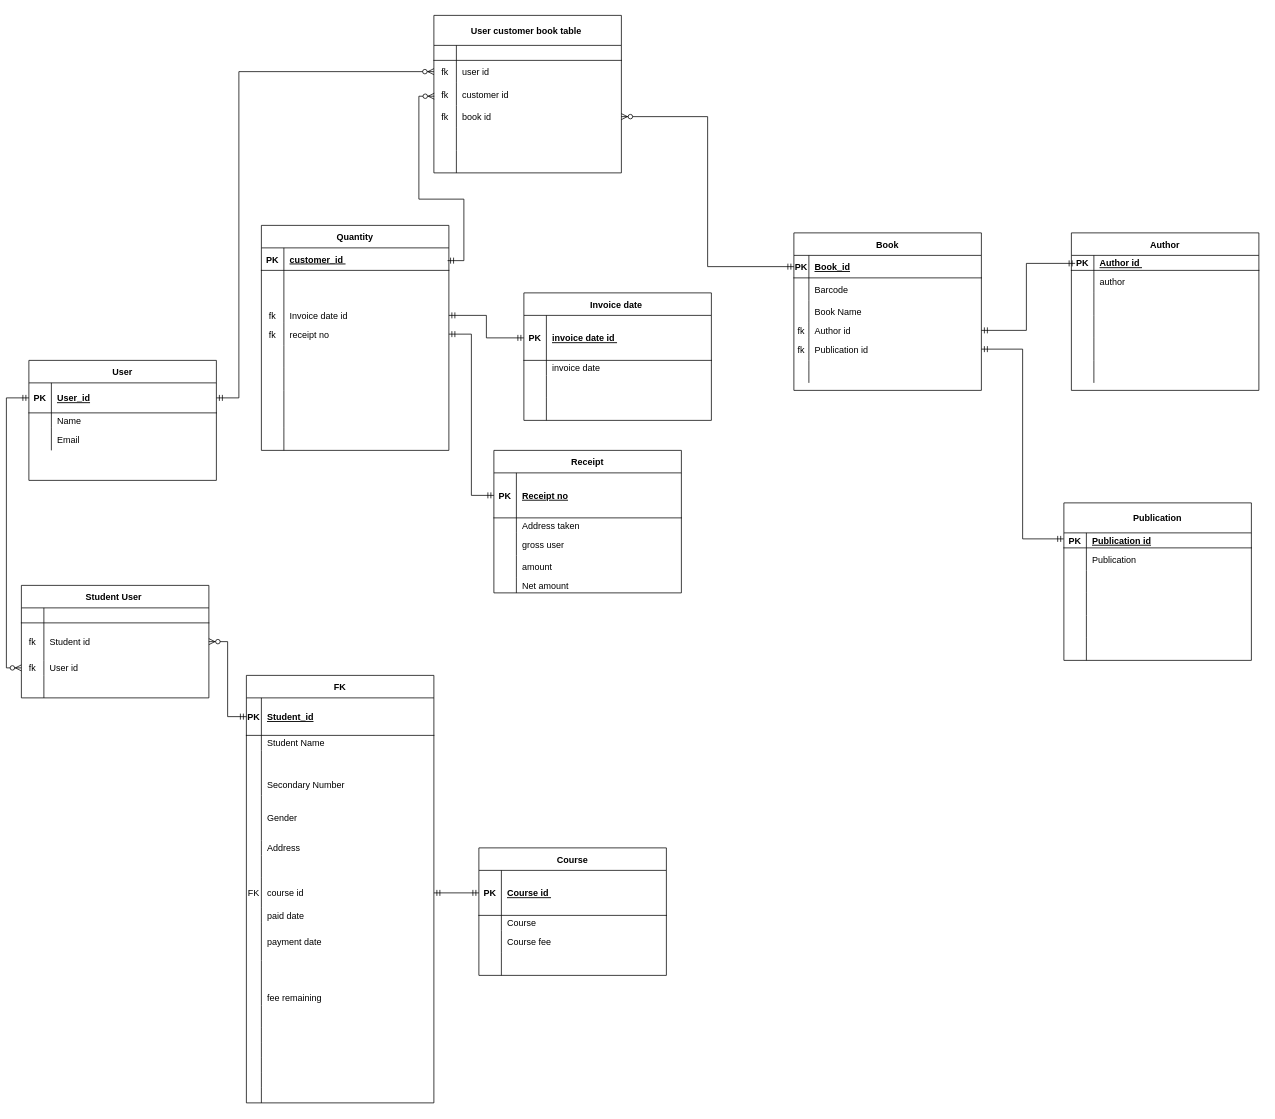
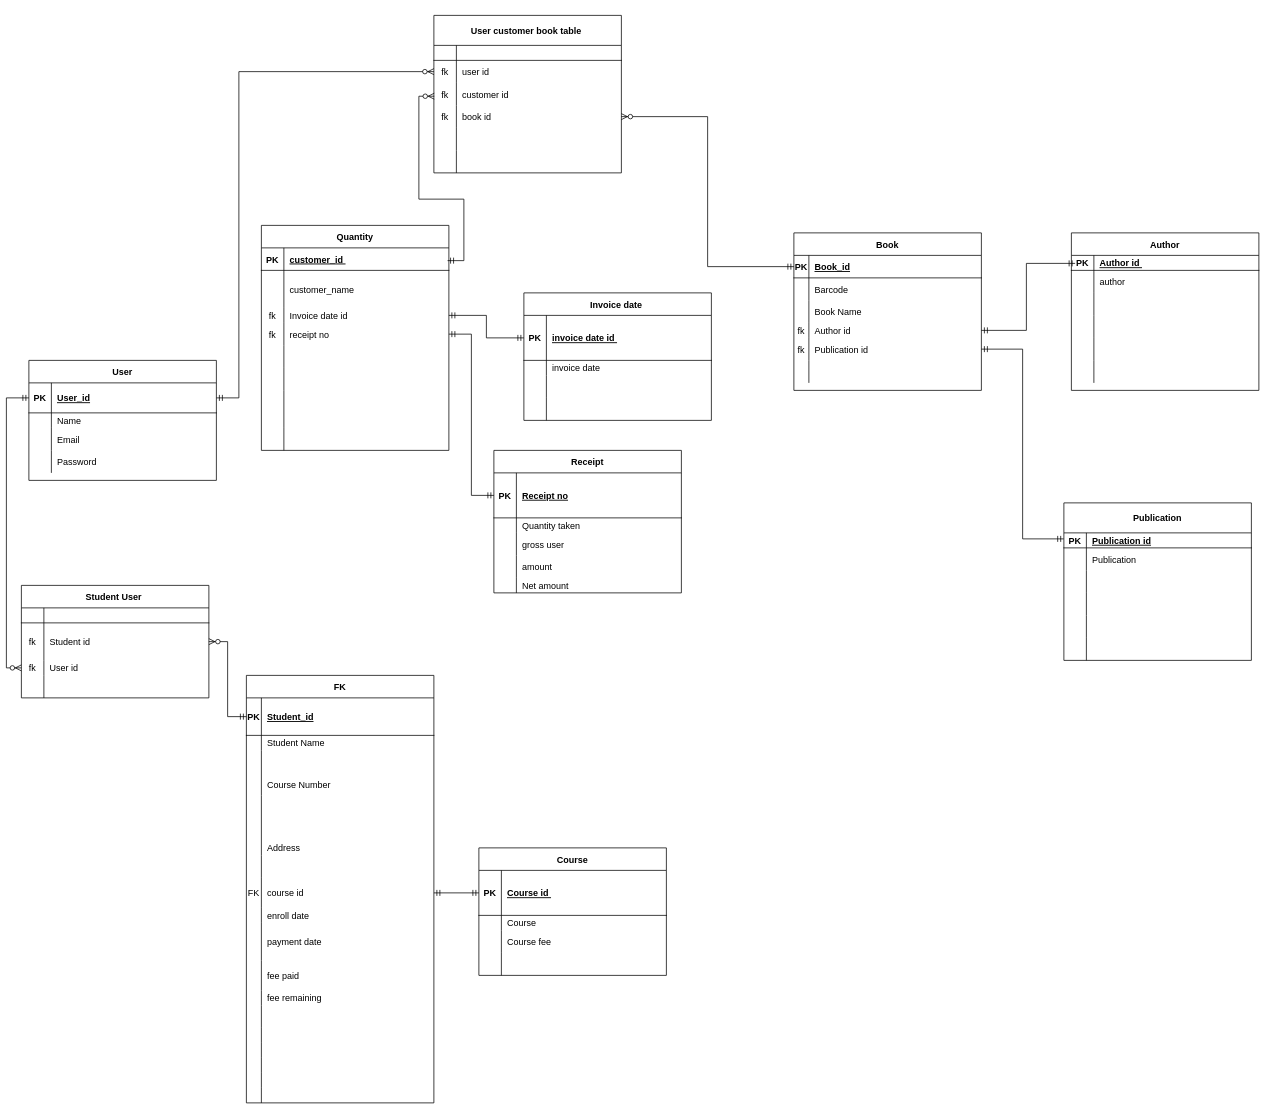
node "customer_name": added
node "Password": added
node "Address taken": label "Address taken" -> "Quantity taken"
node "Secondary Number": label "Secondary Number" -> "Course Number"
node "Gender": removed
node "paid date": label "paid date" -> "enroll date"
node "fee paid": added
